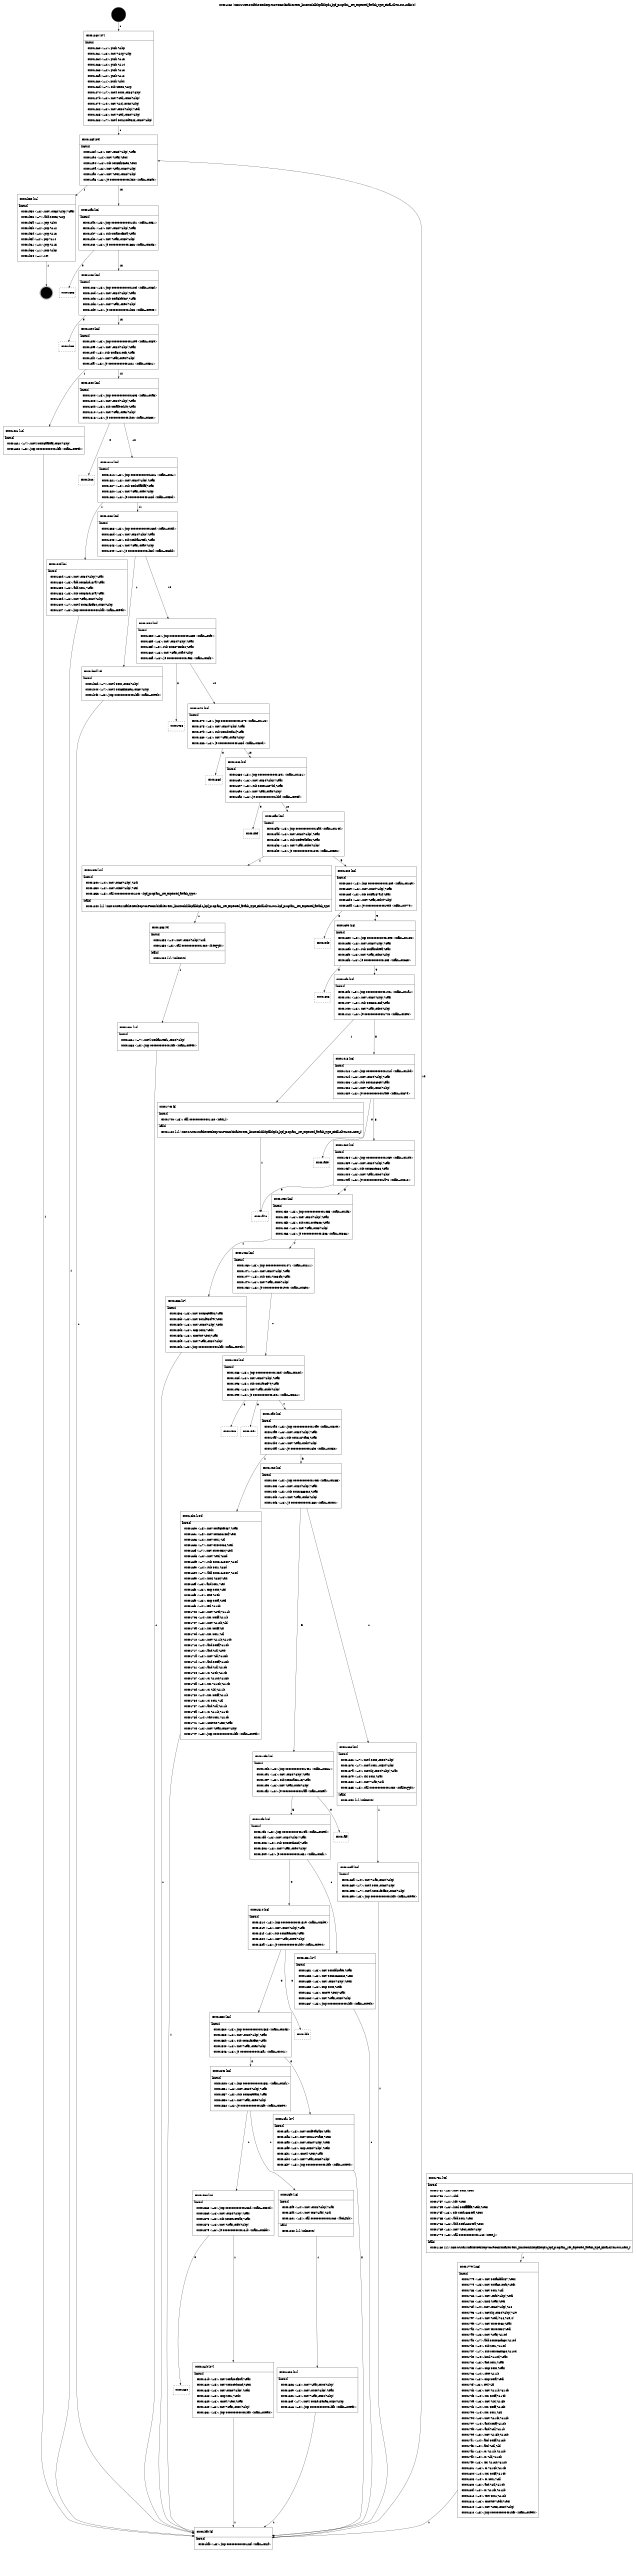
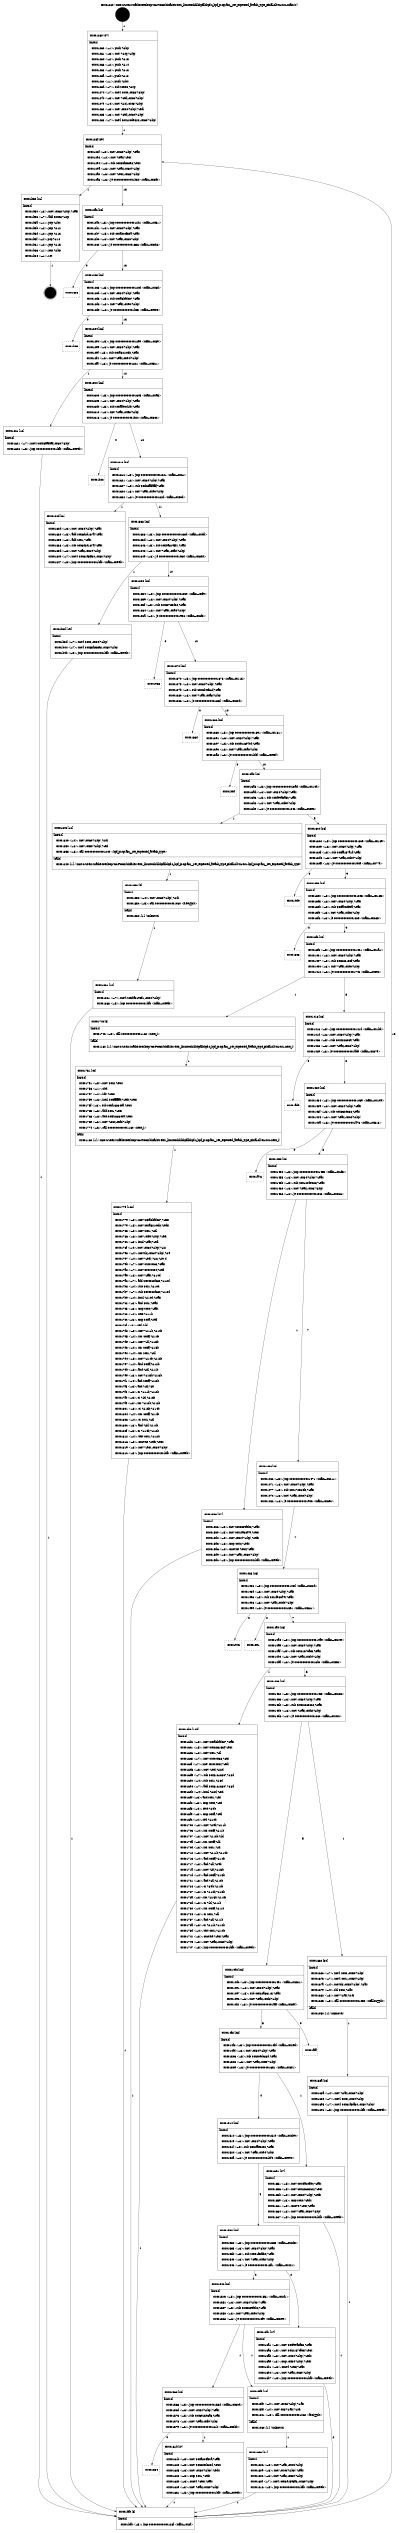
edge "0x40174c [5]" -> "0x401a76": now "0x40174c [5]" -> "0x401751 [40]"
edge "0x40182d [31]" -> "0x401bfb [5]": removed, label "1"
node "0x401bf4": removed
